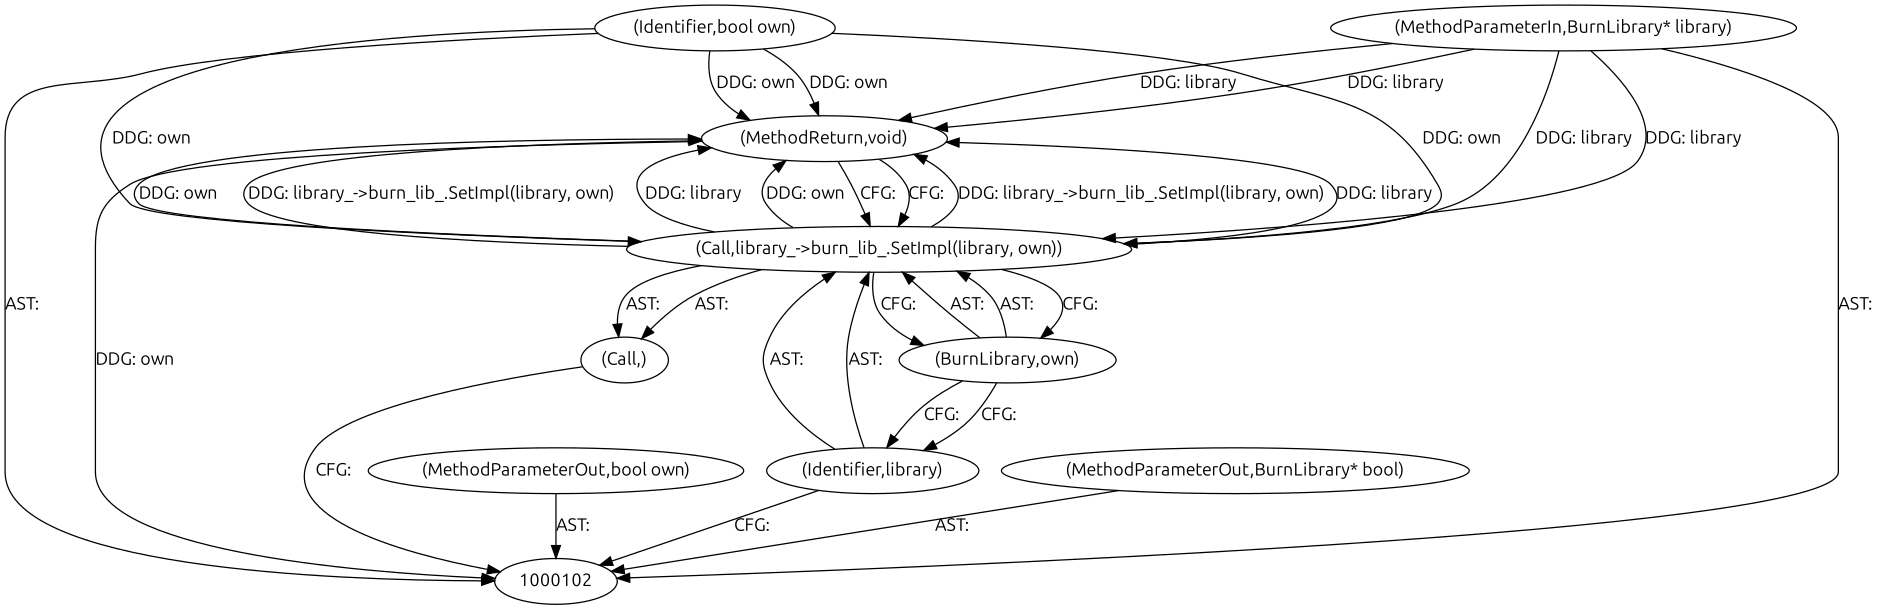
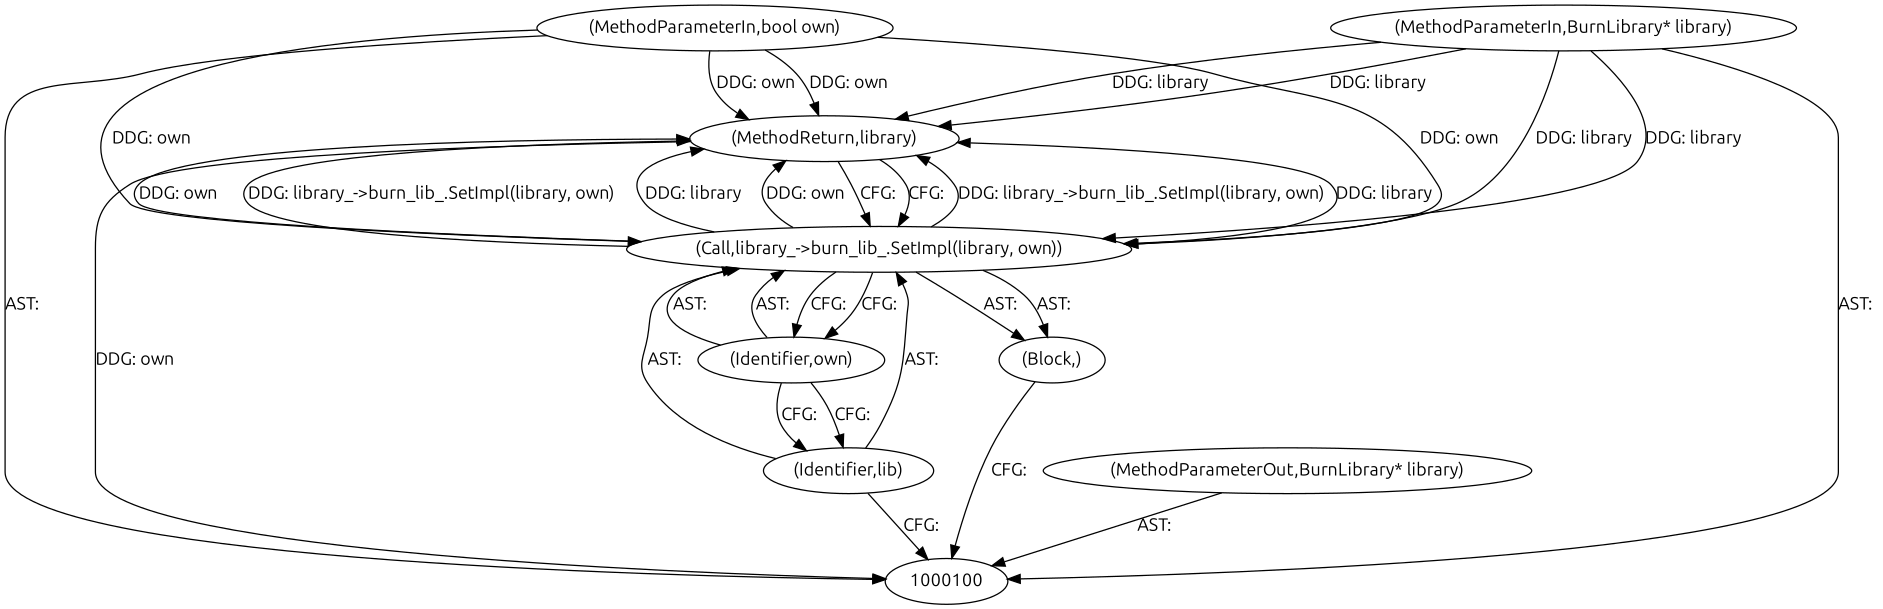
node "(Identifier,bool own)": label "(Identifier,bool own)" -> "(MethodParameterIn,bool own)"
node "(MethodReturn,void)": label "(MethodReturn,void)" -> "(MethodReturn,library)"
node "(Call,)": label "(Call,)" -> "(Block,)"
node "(BurnLibrary,own)": label "(BurnLibrary,own)" -> "(Identifier,own)"
node "(MethodParameterOut,bool own)": removed
node "(Identifier,library)": label "(Identifier,library)" -> "(Identifier,lib)"
node "(MethodParameterOut,BurnLibrary* bool)": label "(MethodParameterOut,BurnLibrary* bool)" -> "(MethodParameterOut,BurnLibrary* library)"
node "1000102": label "1000102" -> "1000100"
